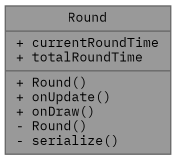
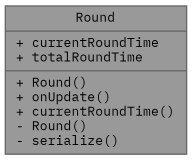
node "Round": text "+ onDraw()" -> "+ currentRoundTime()"
